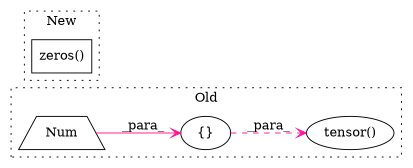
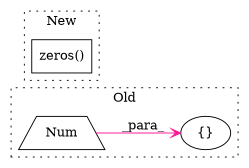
node "tensor()": removed
